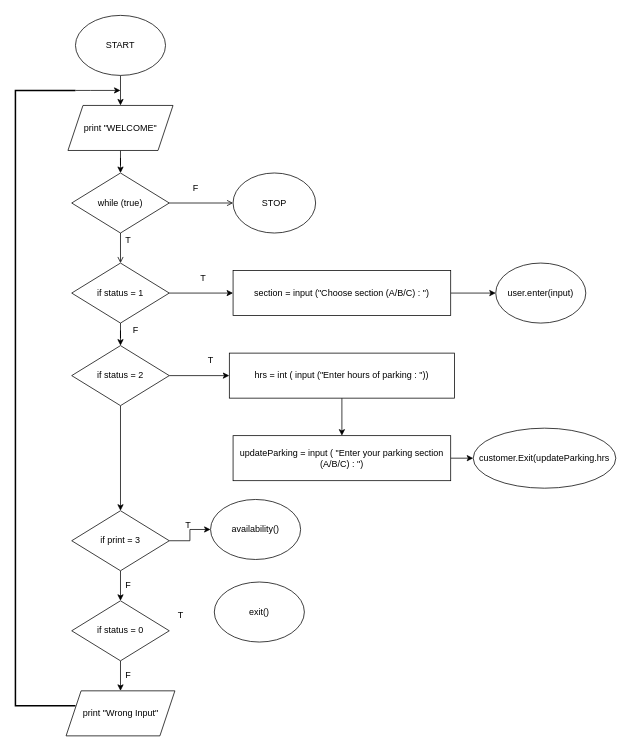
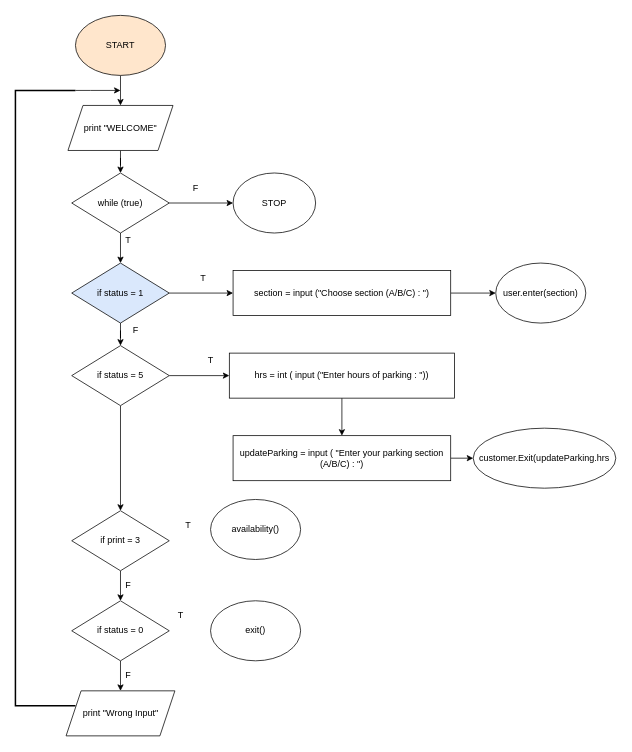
node "START": fillcolor #ffffff -> #ffe6cc
edge "while (true)" -> "STOP": arrowhead open -> classic
edge "while (true)" -> "if status = 1": arrowhead open -> classic
node "if status = 1": fillcolor #ffffff -> #dae8fc
node "user.enter(input)": label "user.enter(input)" -> "user.enter(section)"
node "if status = 2": label "if status = 2" -> "if status = 5"
edge "if print = 3" -> "availability()": removed
node "exit()": moved (259, 612) -> (255, 630)
